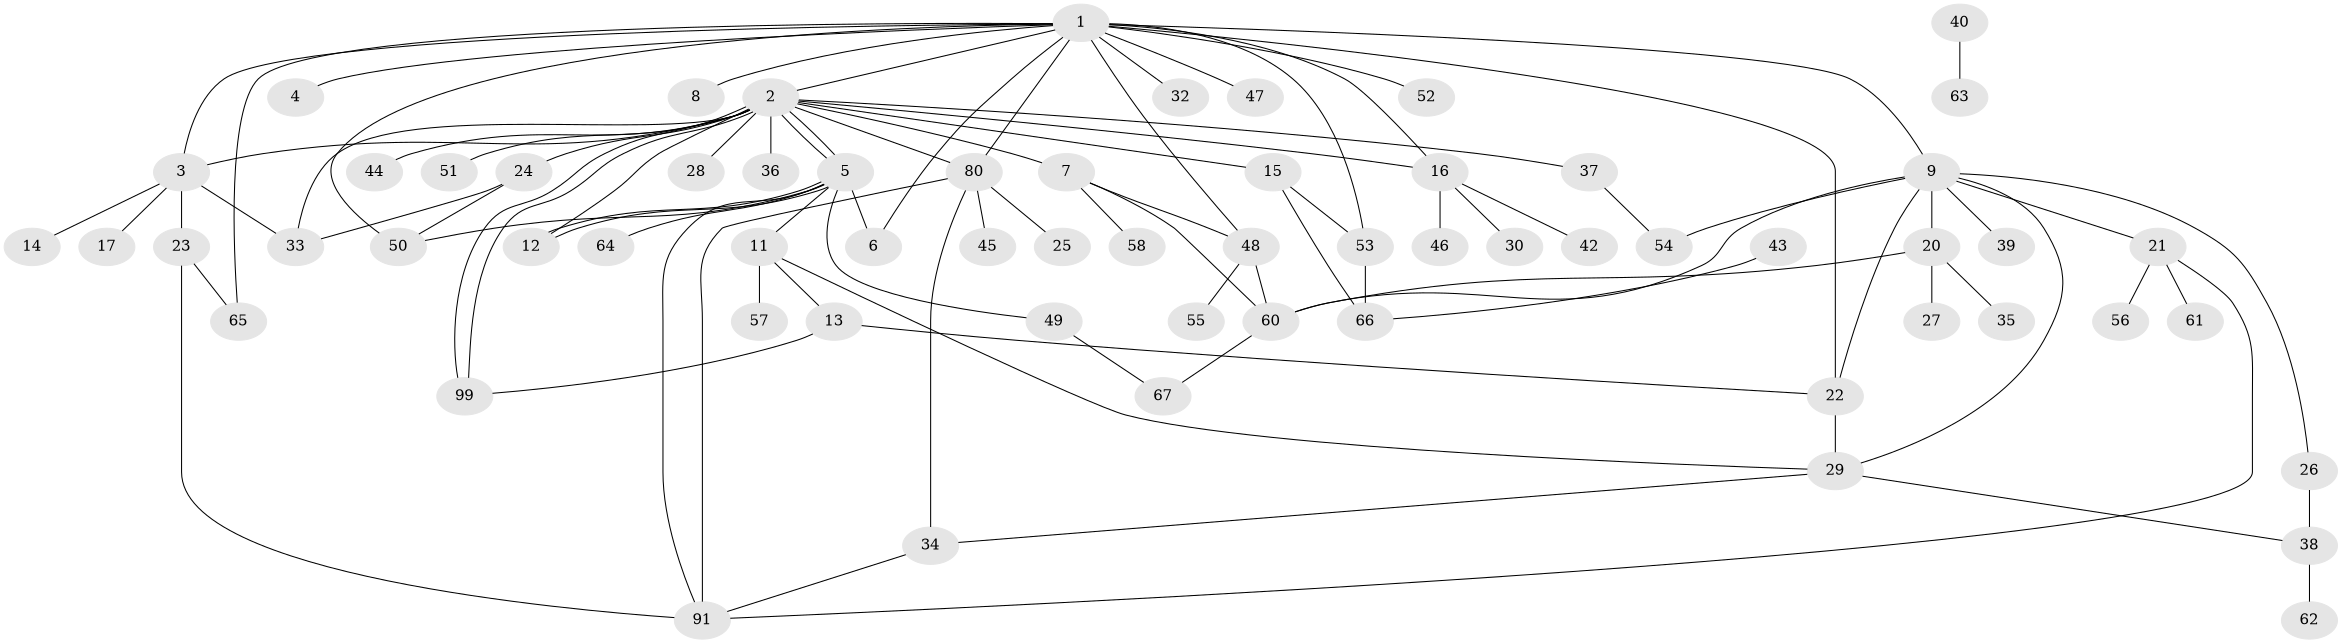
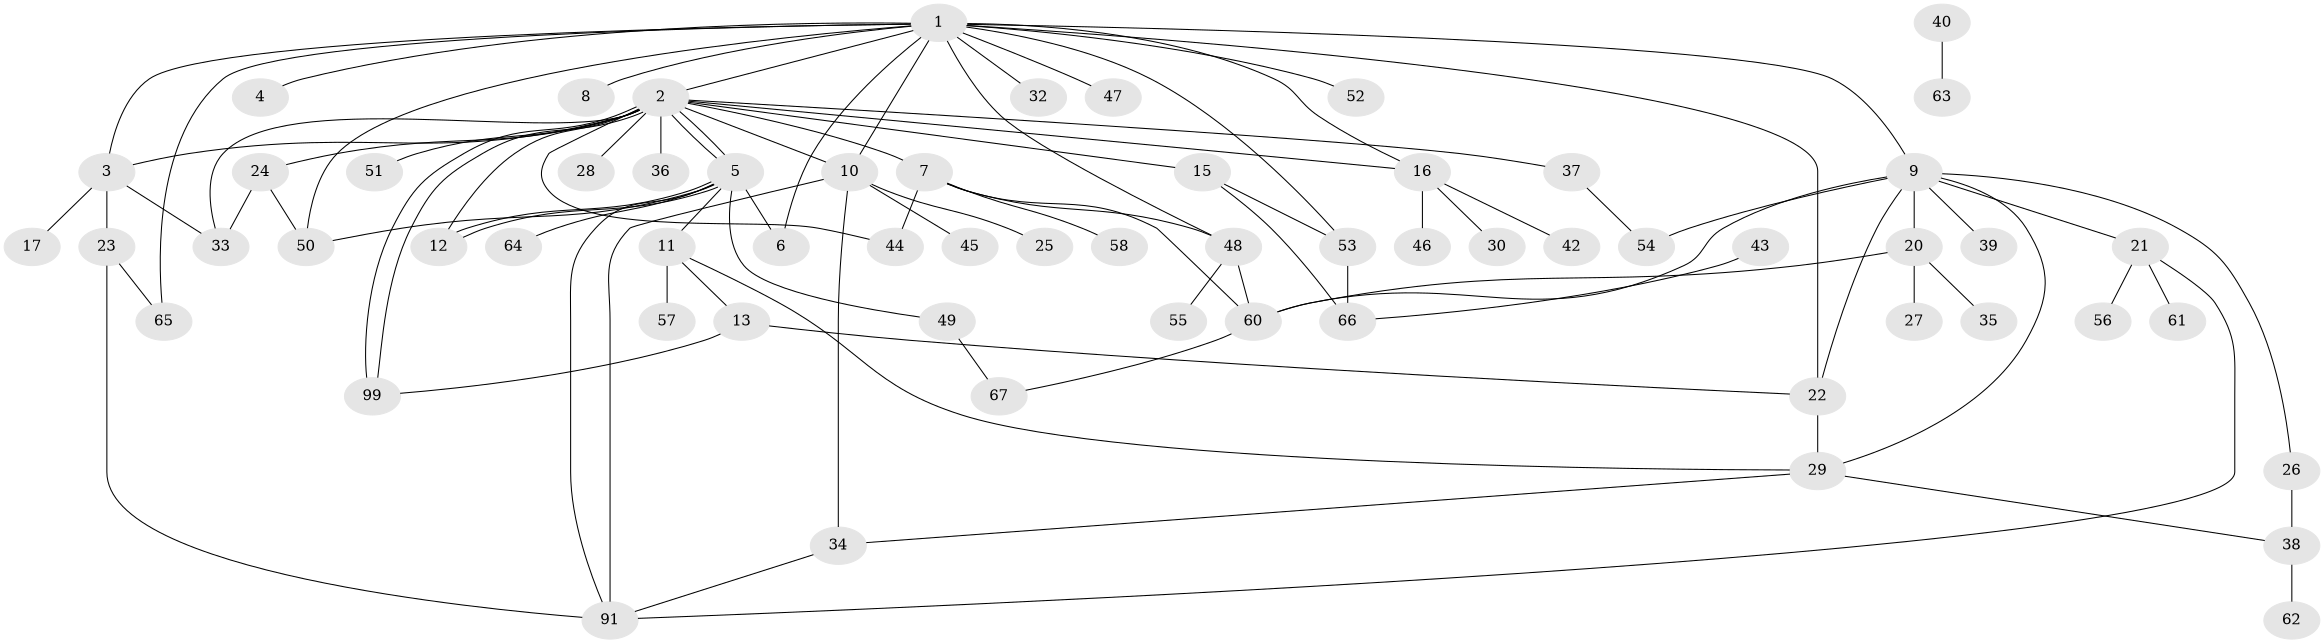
node "80": label "80" -> "10"
edge "7" -- "44": added
node "14": removed
